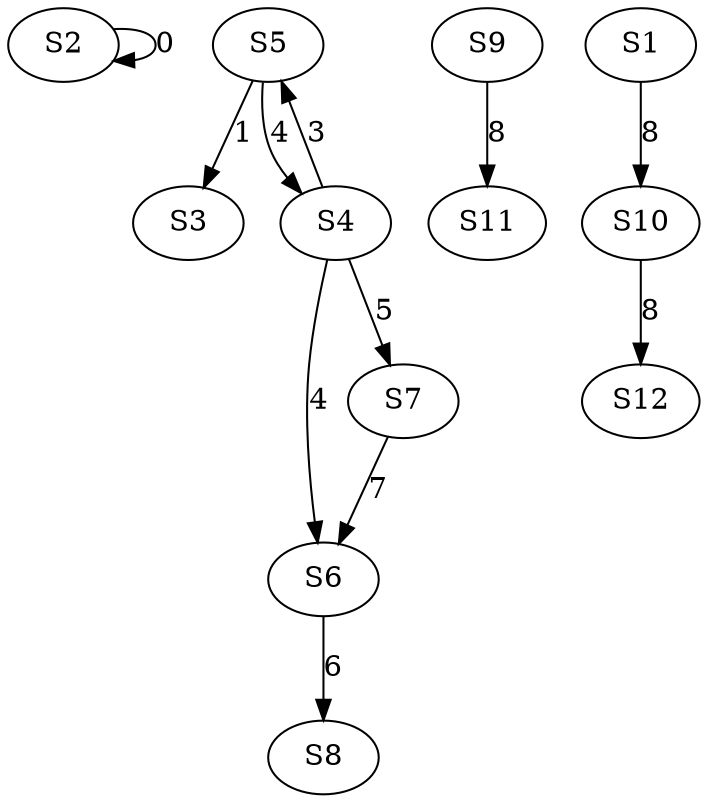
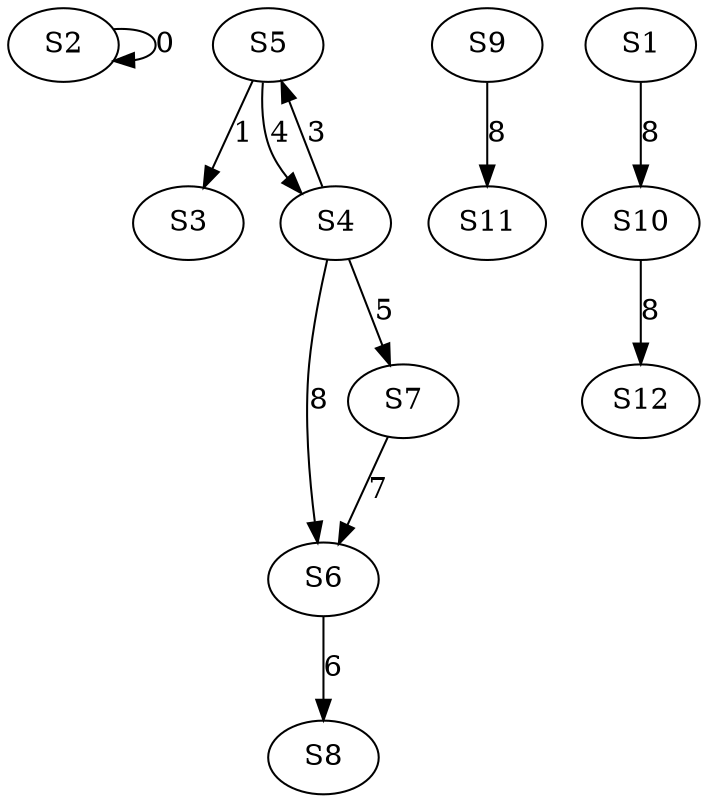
edge "S4" -> "S6": label "4" -> "8"
